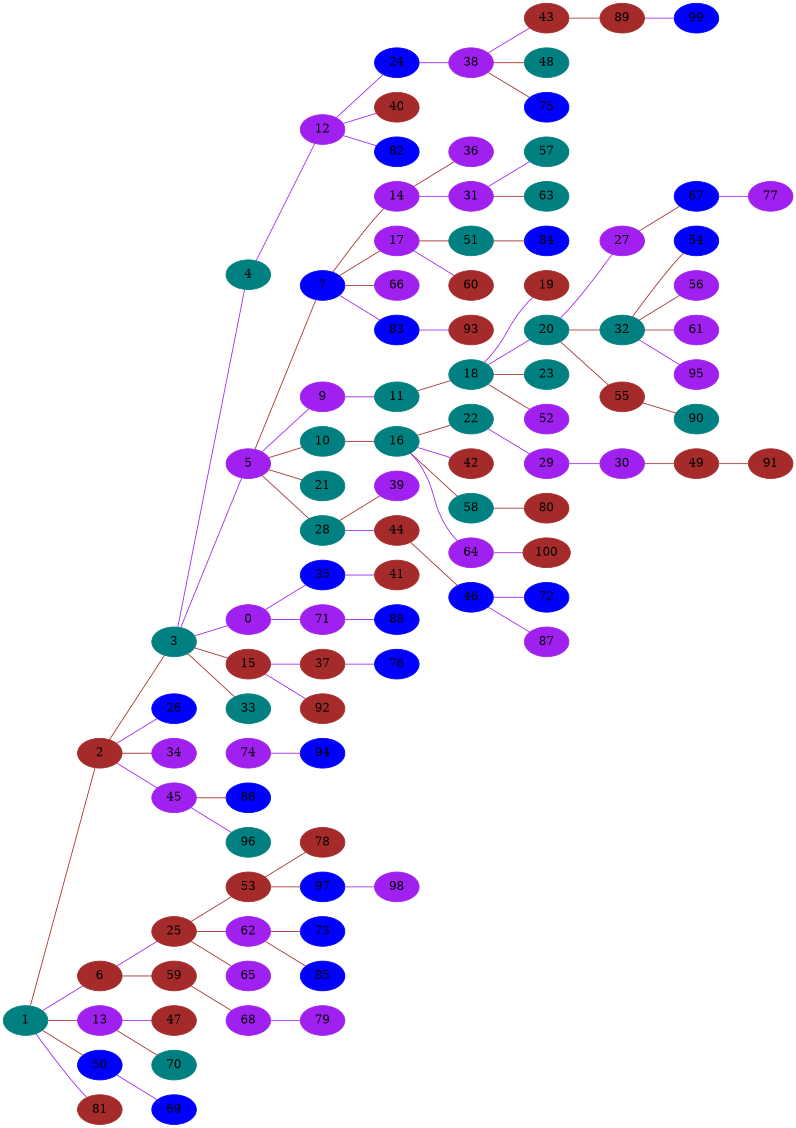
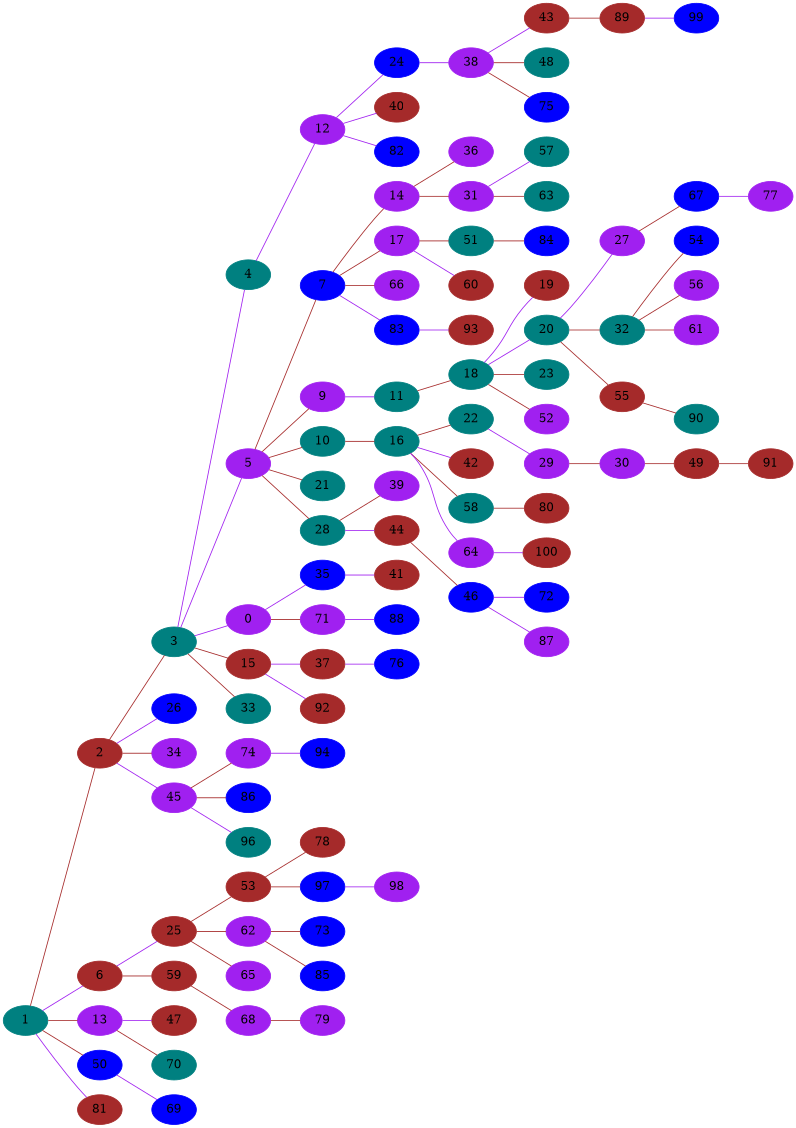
edge "14" -- "31": color purple -> brown
node "95": removed
edge "9" -- "5": color purple -> brown
edge "29" -- "30": color purple -> brown
edge "0" -- "71": color purple -> brown
edge "74" -- "45": added
edge "68" -- "79": color purple -> brown
